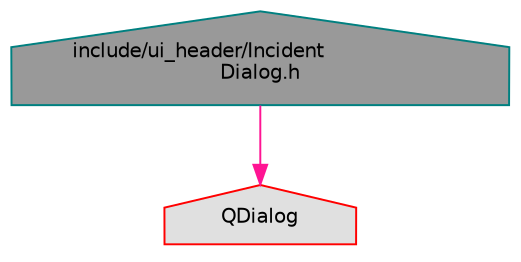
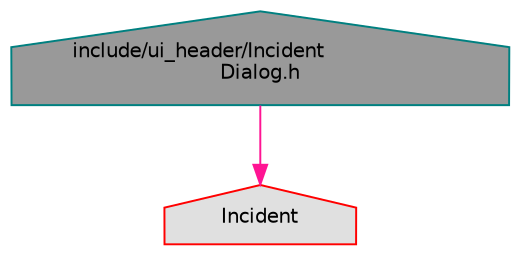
node "QDialog": label "QDialog" -> "Incident"
